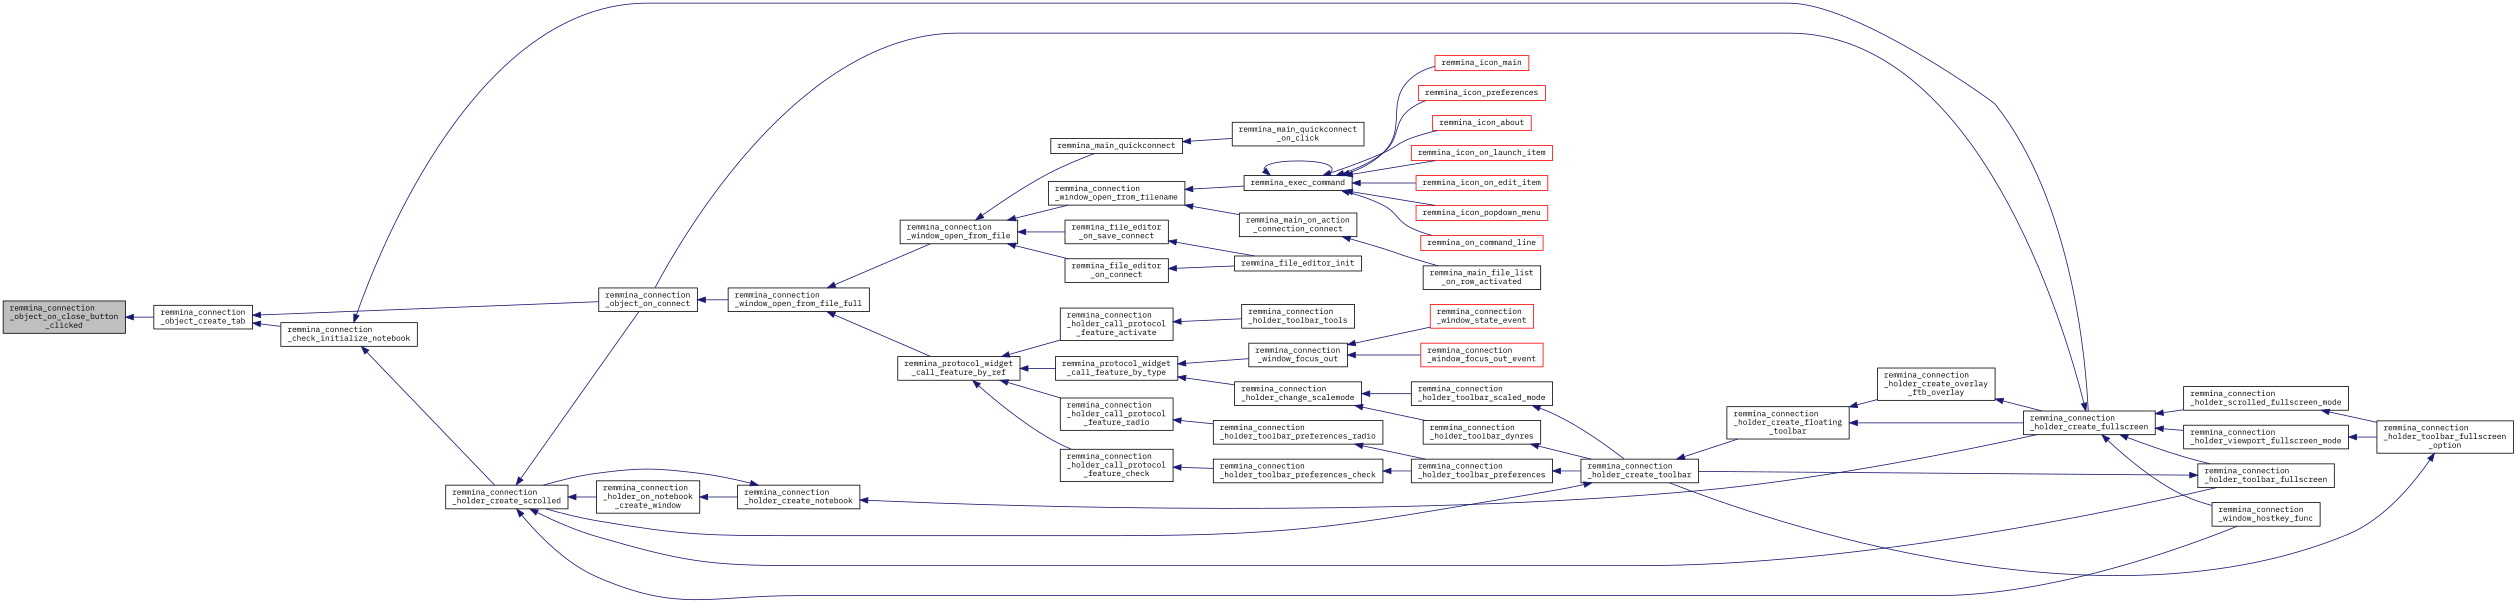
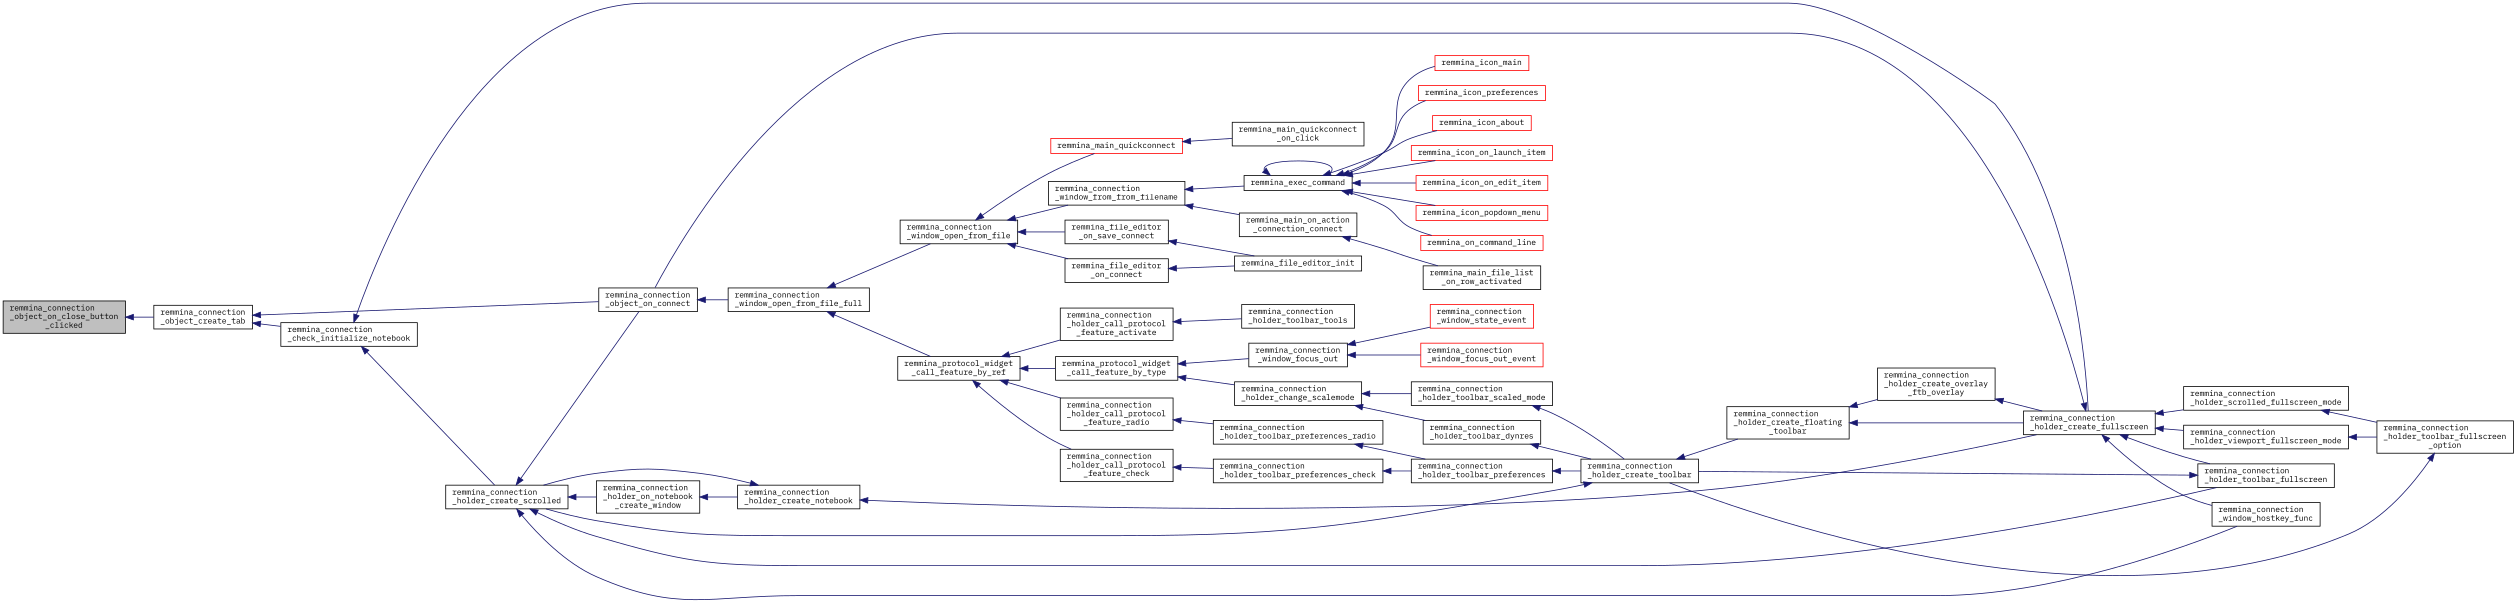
node "remmina_main_quickconnect": color black -> red
node "remmina_connection _window_open_from_filename": label "remmina_connection _window_open_from_filename" -> "remmina_connection _window_from_from_filename"
